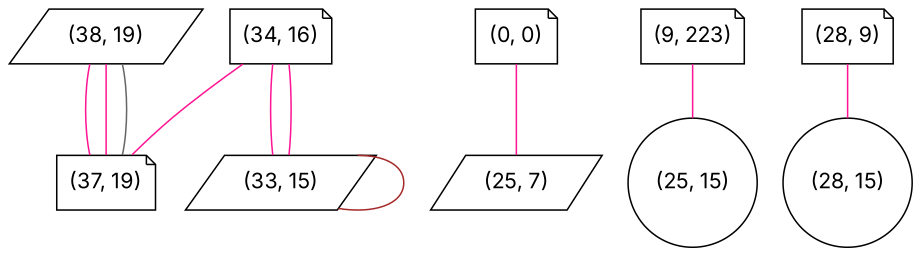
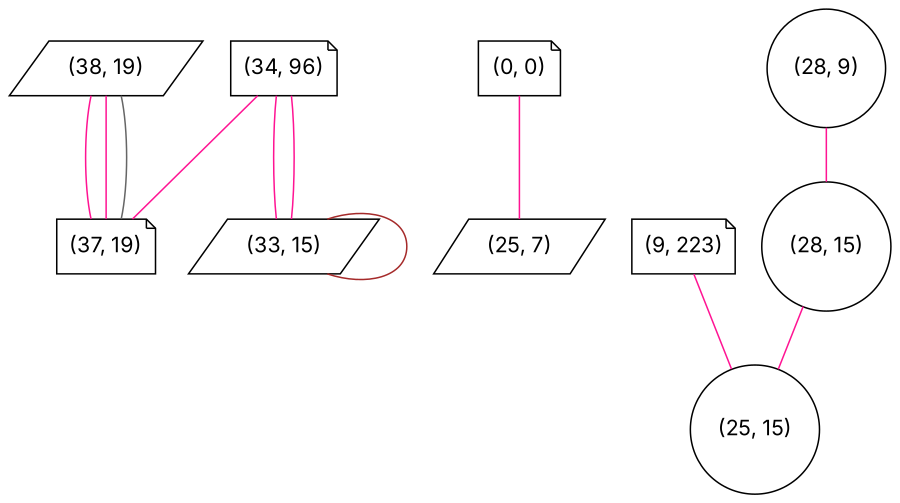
node "(34, 16)": label "(34, 16)" -> "(34, 96)"
node "(28, 9)": shape note -> circle
edge "(28, 15)" -- "(25, 15)": added
